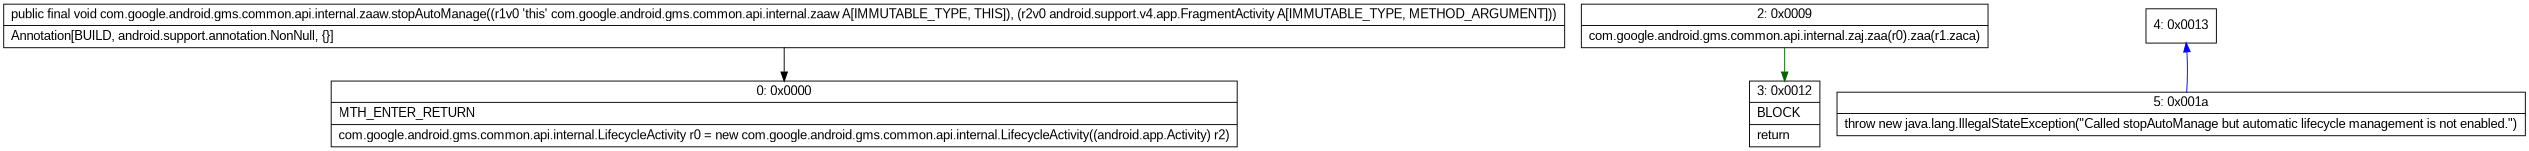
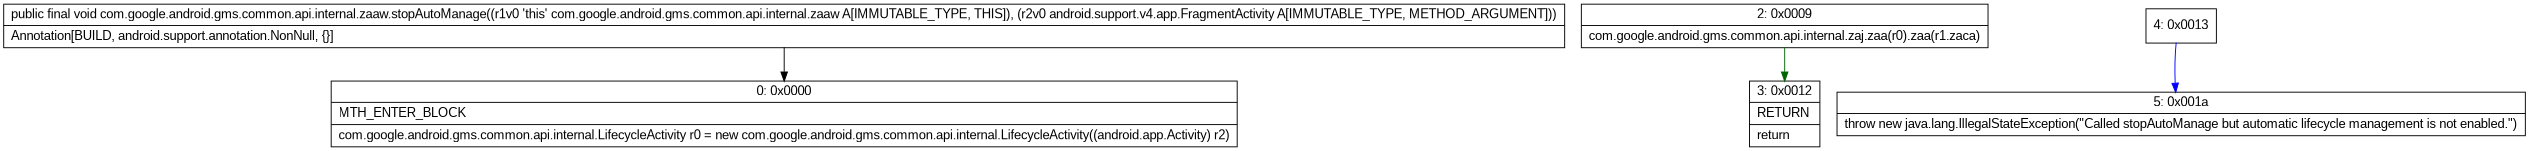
edge "5: 0x001a" -> "4: 0x0013": reversed
node "0: 0x0000": text "MTH_ENTER_RETURN" -> "MTH_ENTER_BLOCK"
node "3: 0x0012": text "BLOCK" -> "RETURN"
